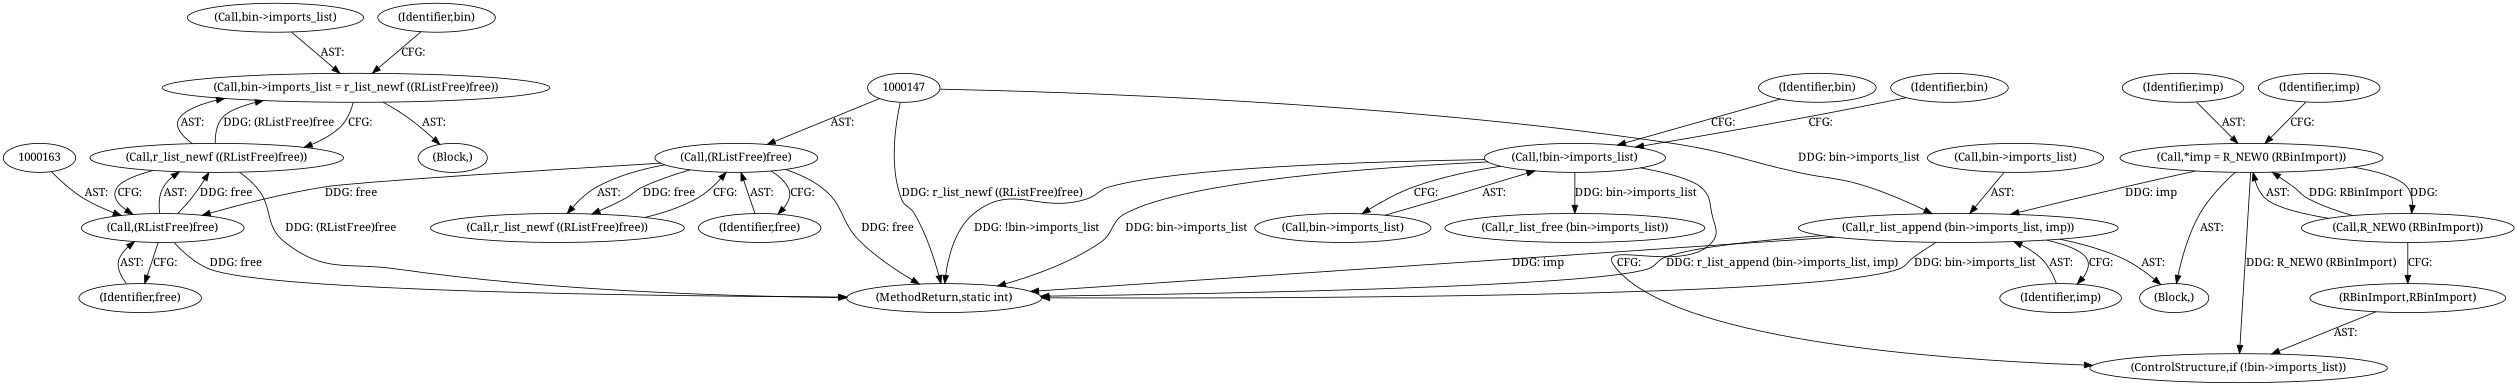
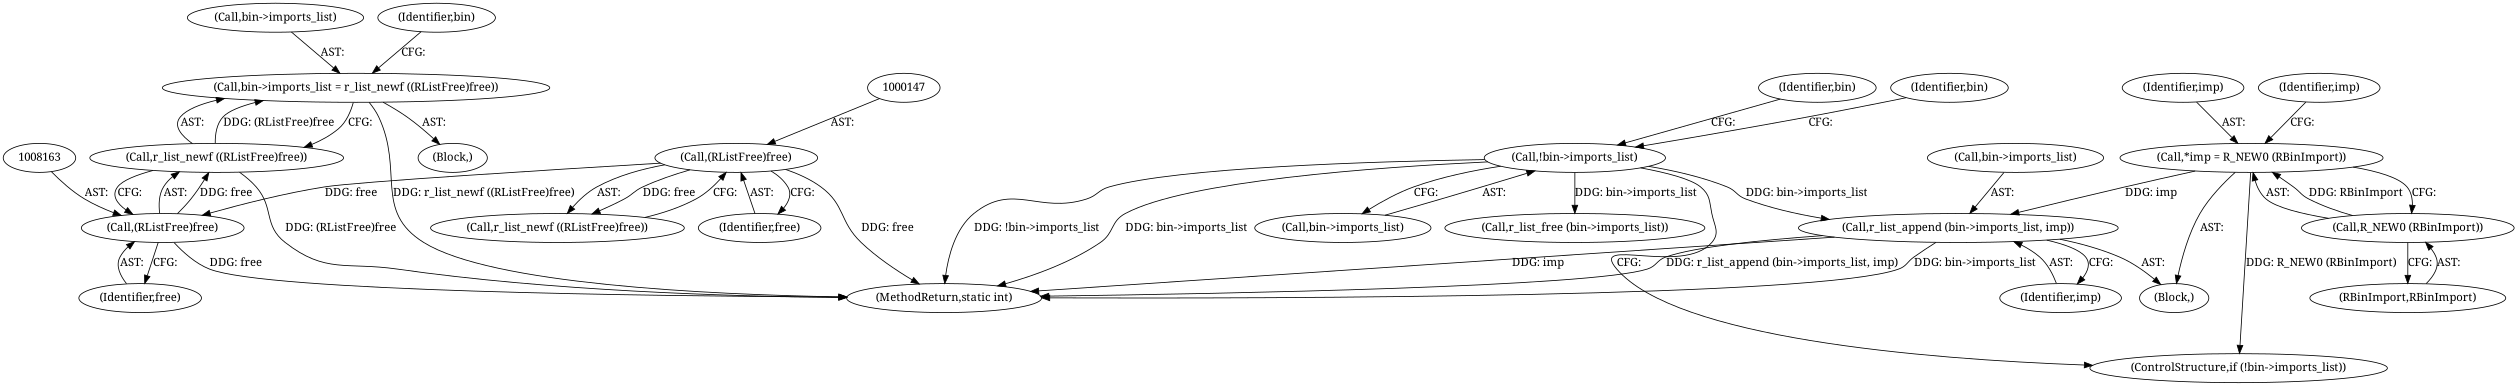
edge "1000147" -> "(Call,r_list_append (bin->imports_list, imp))": now "(Call,!bin->imports_list)" -> "(Call,r_list_append (bin->imports_list, imp))"
node "1000163": label "1000163" -> "1008163"
edge "(Call,*imp = R_NEW0 (RBinImport))" -> "(Call,R_NEW0 (RBinImport))": label "DDG: " -> "CFG: "
edge "1000147" -> "(MethodReturn,static int)": now "(Call,bin->imports_list = r_list_newf ((RListFree)free))" -> "(MethodReturn,static int)"
edge "(RBinImport,RBinImport)" -> "(ControlStructure,if (!bin->imports_list))": now "(RBinImport,RBinImport)" -> "(Call,R_NEW0 (RBinImport))"
